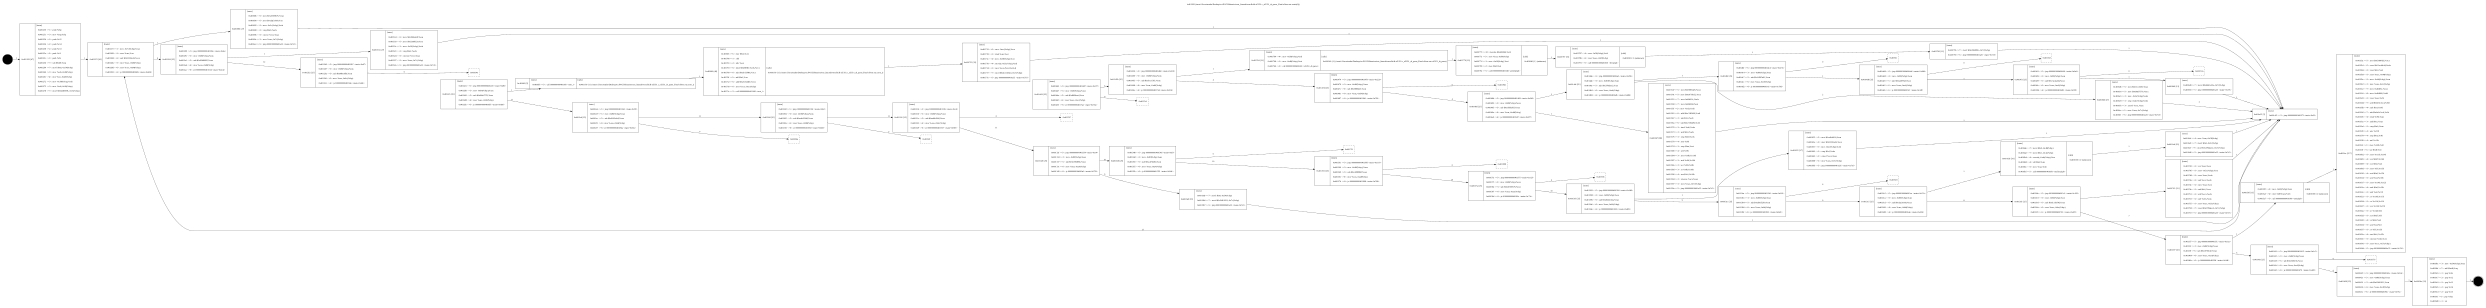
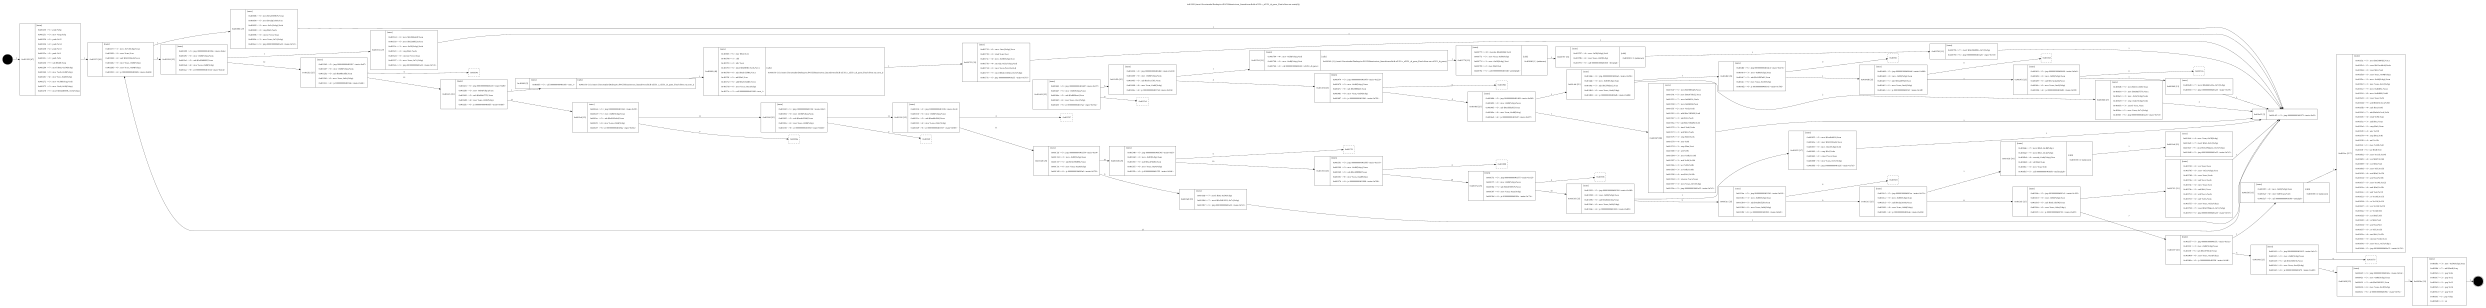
edge "0x4012b2 [25]" -> "0x4012cb [25]": added, label "12"
edge "0x4016c4 [23]" -> "0x401a35 [5]": removed, label "1"
